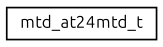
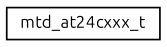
node "mtd_at24mtd_t": label "mtd_at24mtd_t" -> "mtd_at24cxxx_t"
